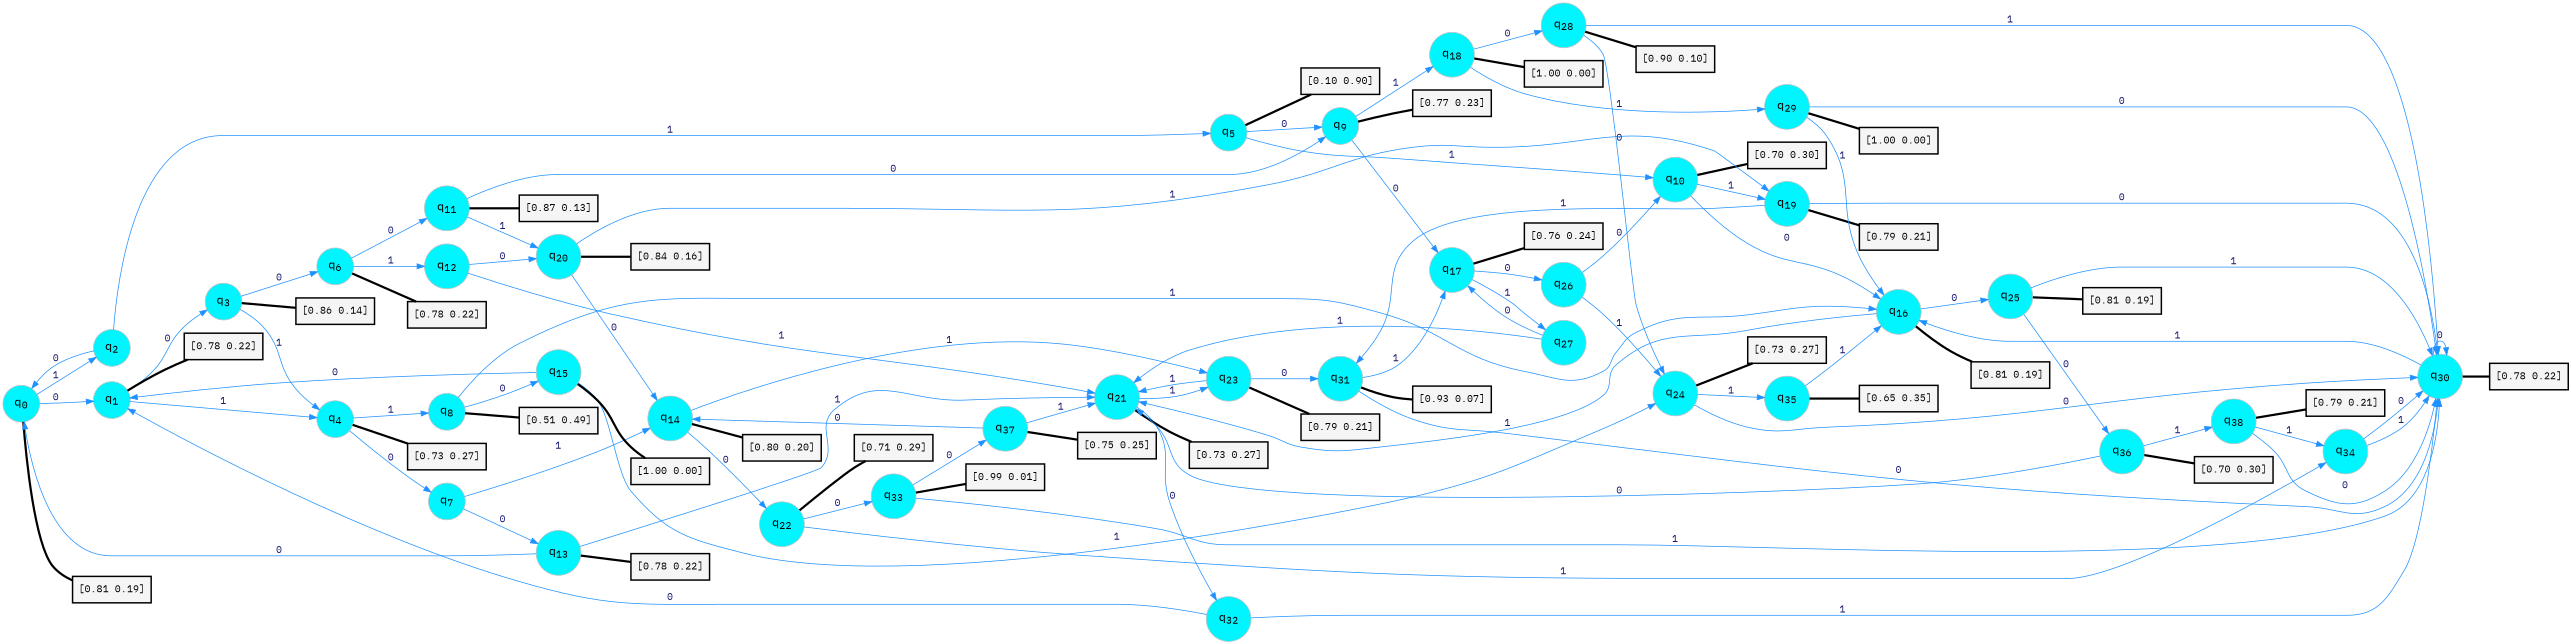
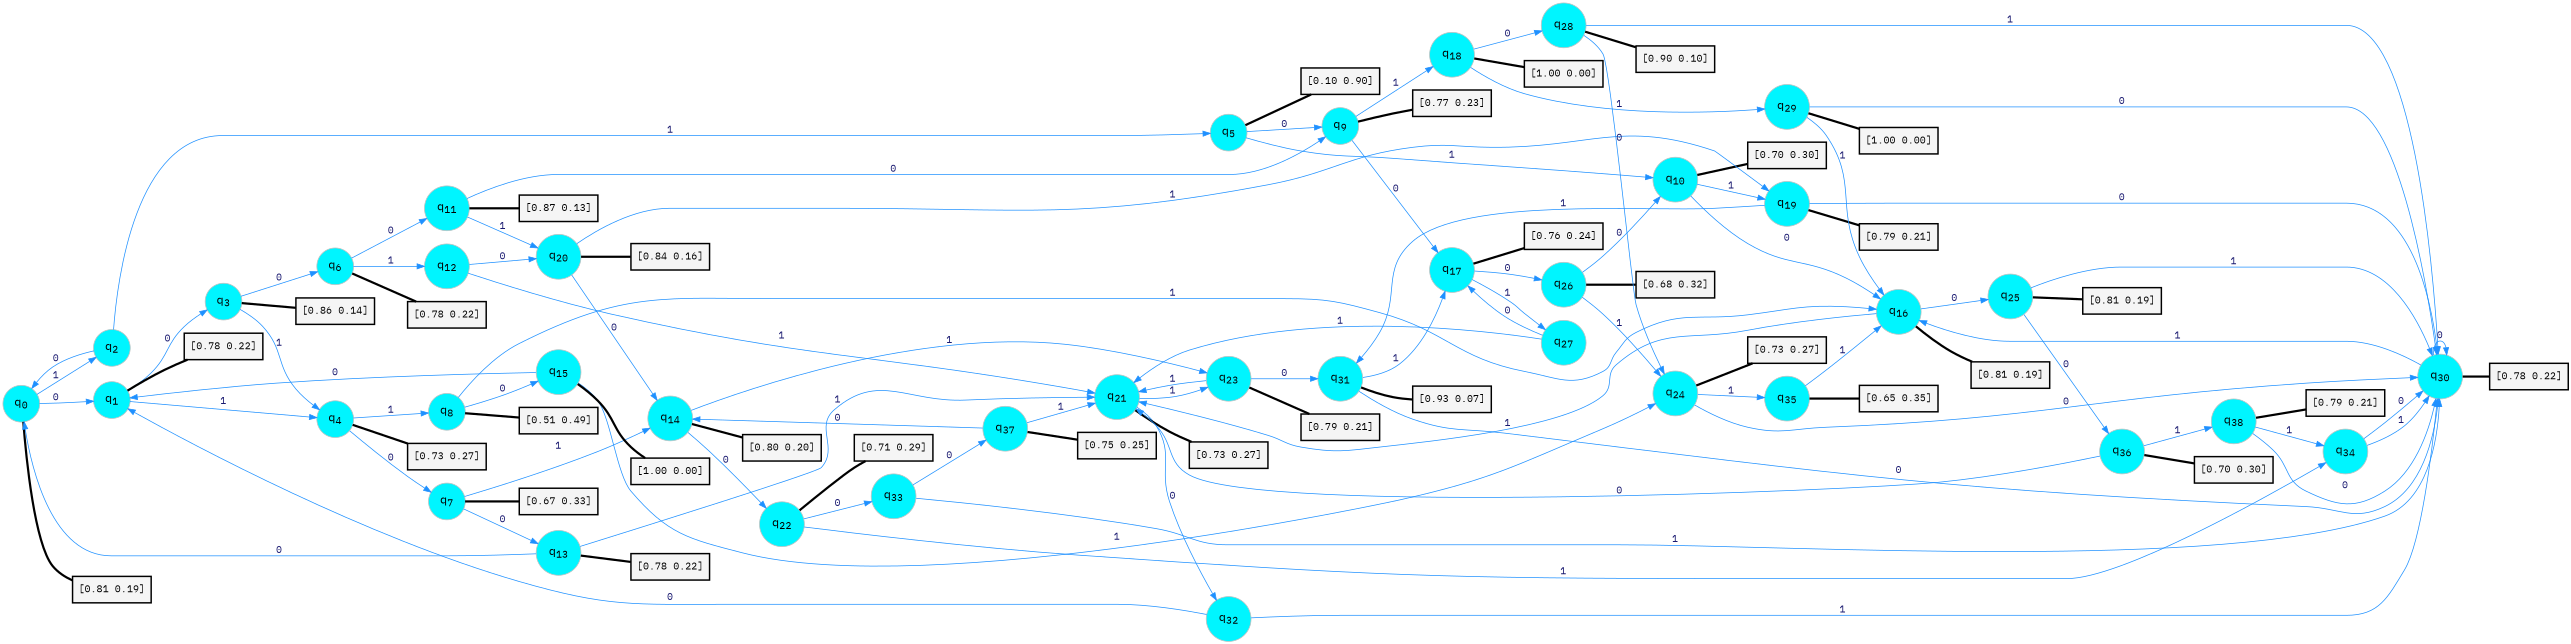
node "[0.68 0.32]": added
node "[0.99 0.01]": removed
node "[0.67 0.33]": added
